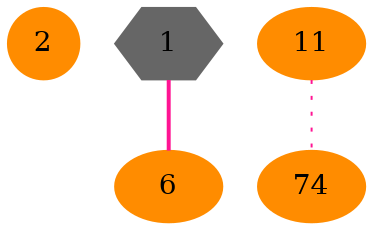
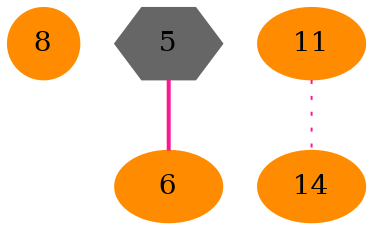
node "2": label "2" -> "8"
node "1": label "1" -> "5"
node "74": label "74" -> "14"
